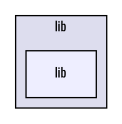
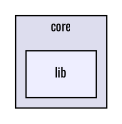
cluster "lib": label "lib" -> "core"
